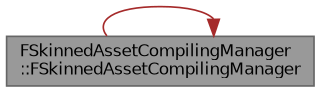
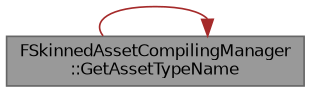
node "FSkinnedAssetCompilingManager ::FSkinnedAssetCompilingManager": label "FSkinnedAssetCompilingManager ::FSkinnedAssetCompilingManager" -> "FSkinnedAssetCompilingManager ::GetAssetTypeName"
